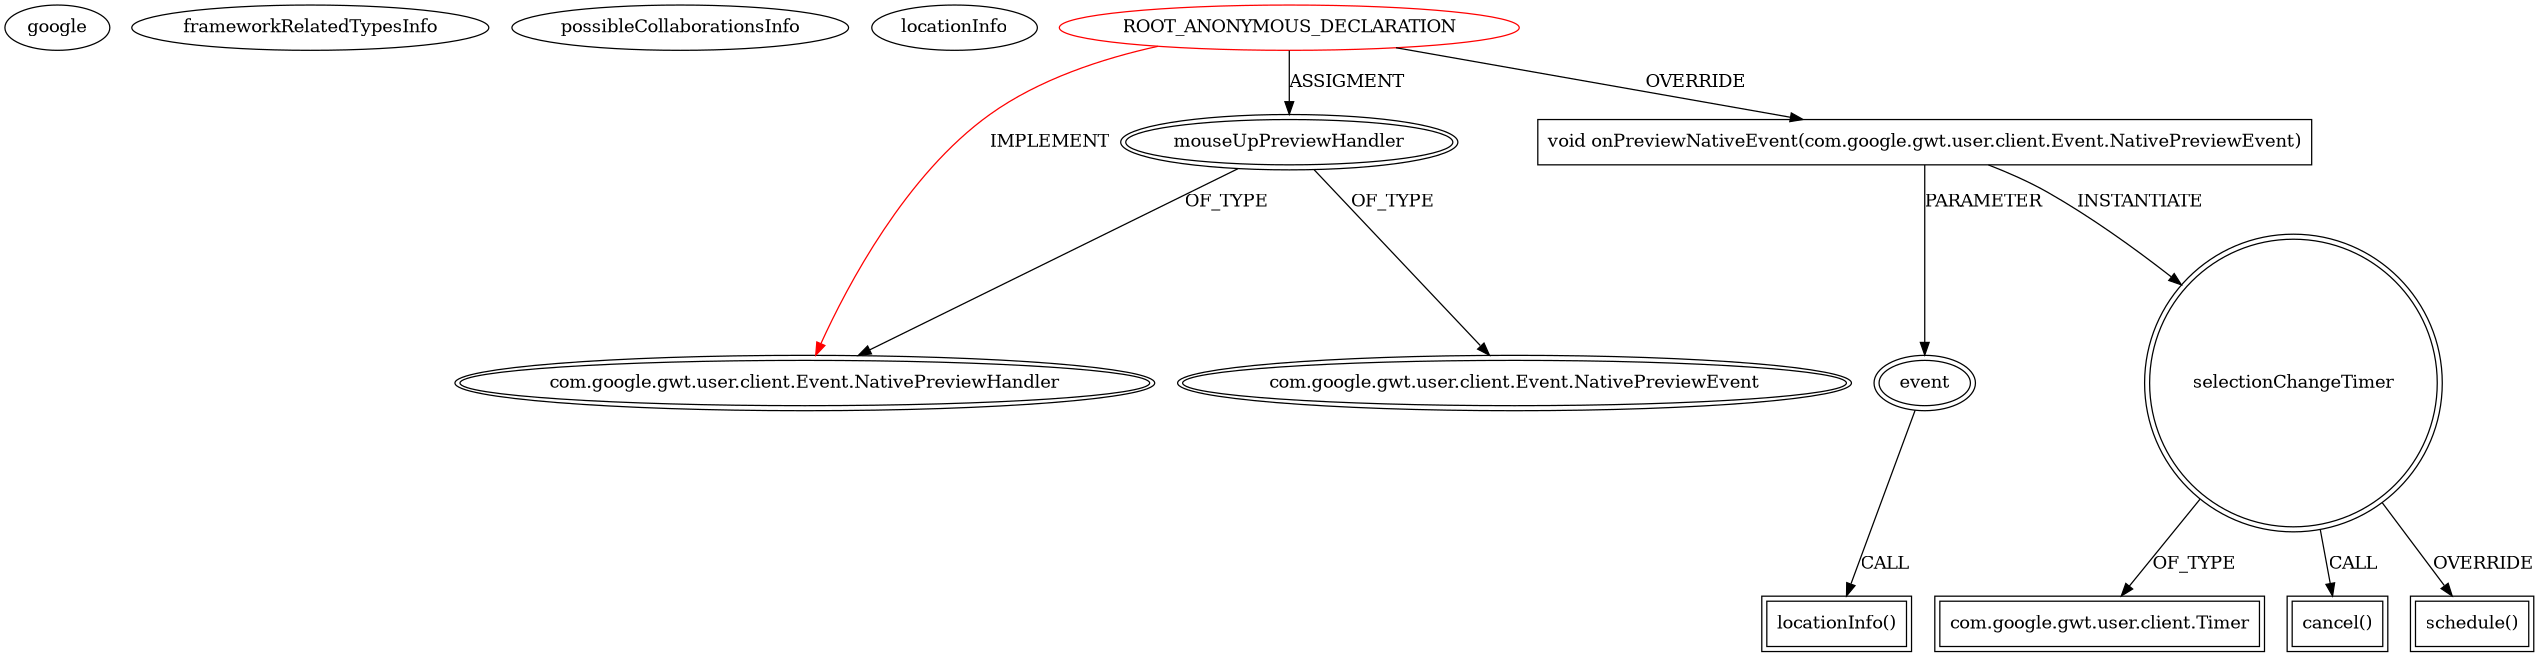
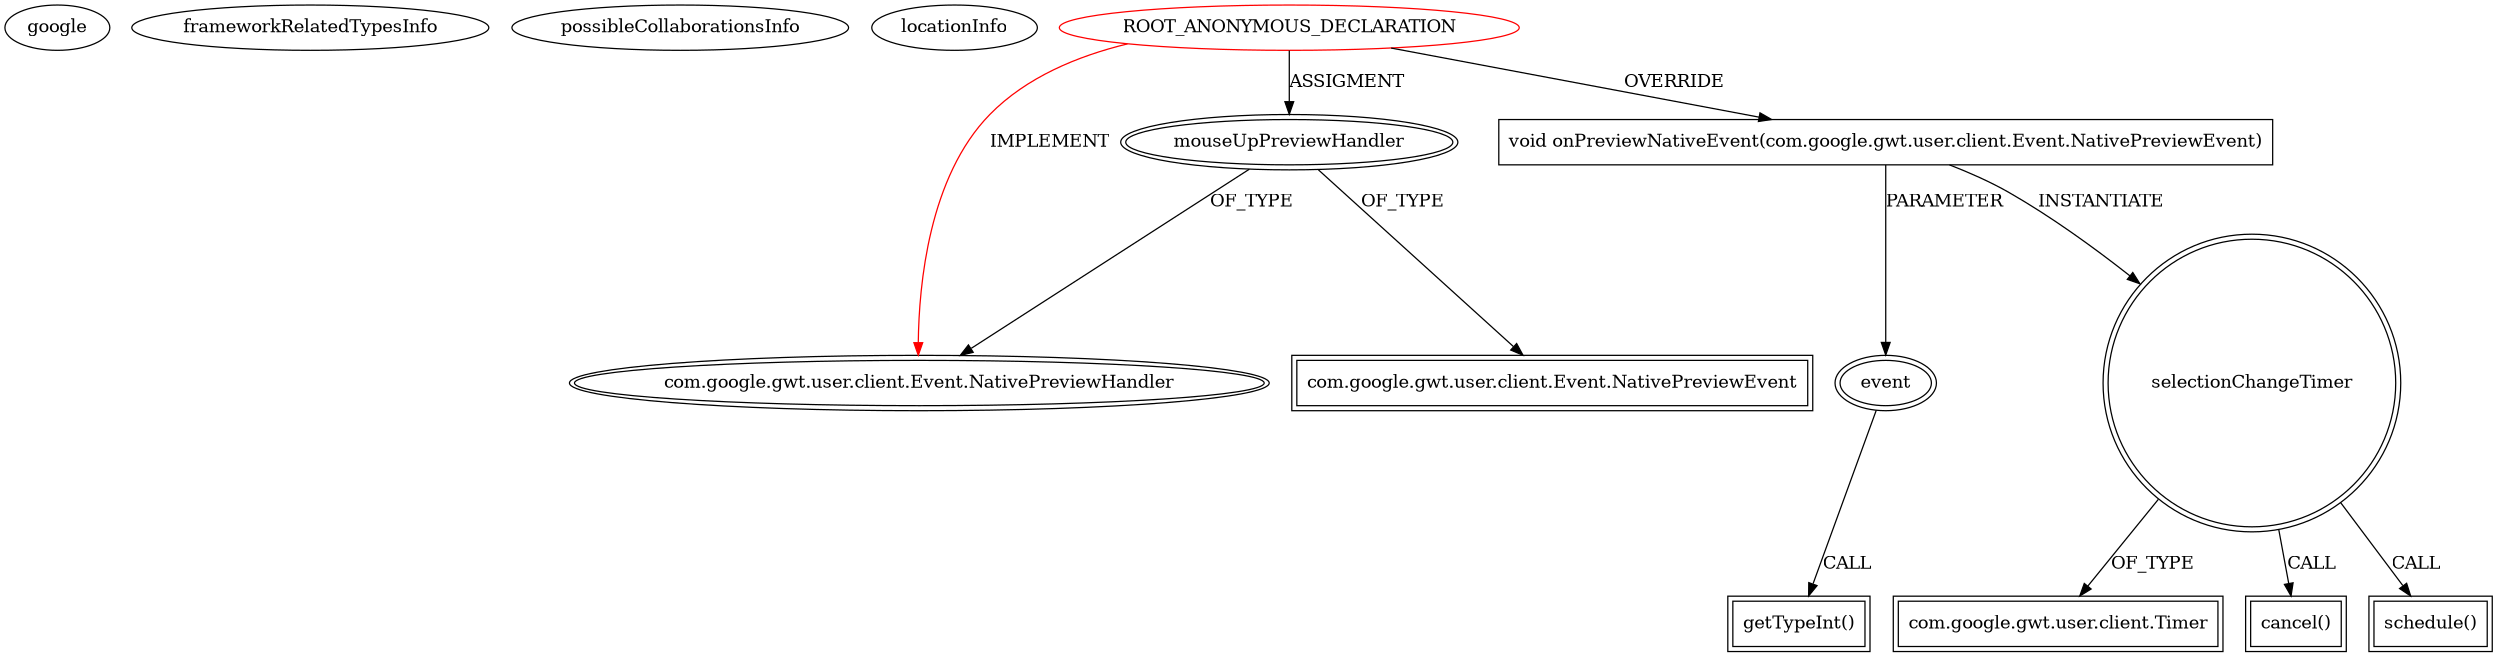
node "com.google.gwt.user.client.Event.NativePreviewEvent": shape ellipse -> box
edge "selectionChangeTimer" -> "schedule()": label "OVERRIDE" -> "CALL"
node "locationInfo()": label "locationInfo()" -> "getTypeInt()"
